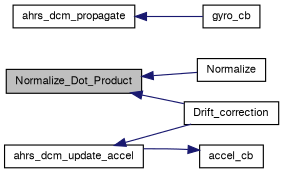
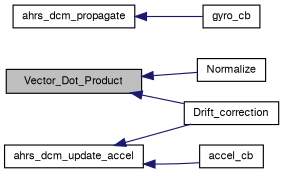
node "Normalize_Dot_Product": label "Normalize_Dot_Product" -> "Vector_Dot_Product"
edge "ahrs_dcm_update_accel" -> "accel_cb": reversed
